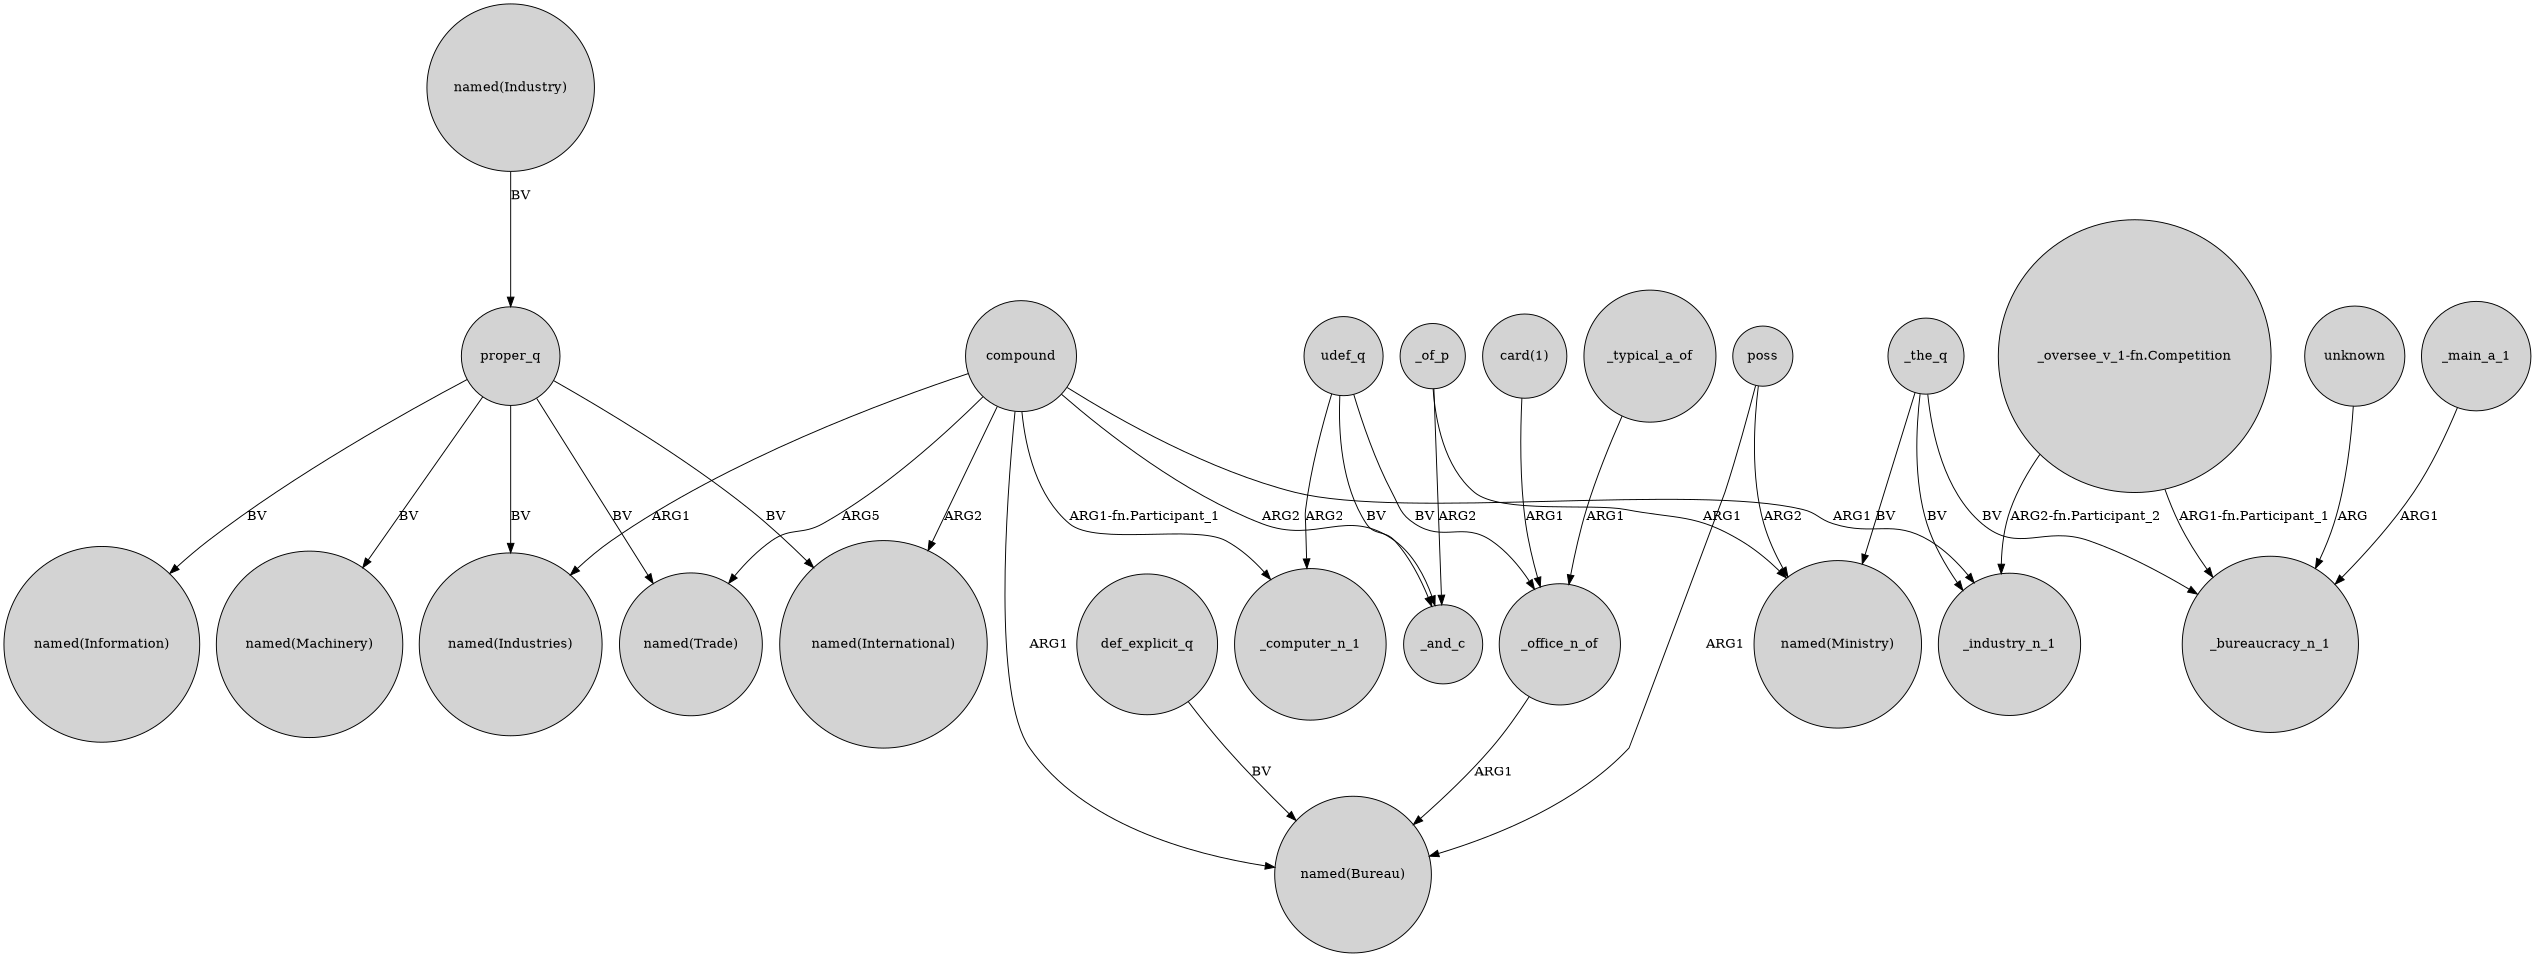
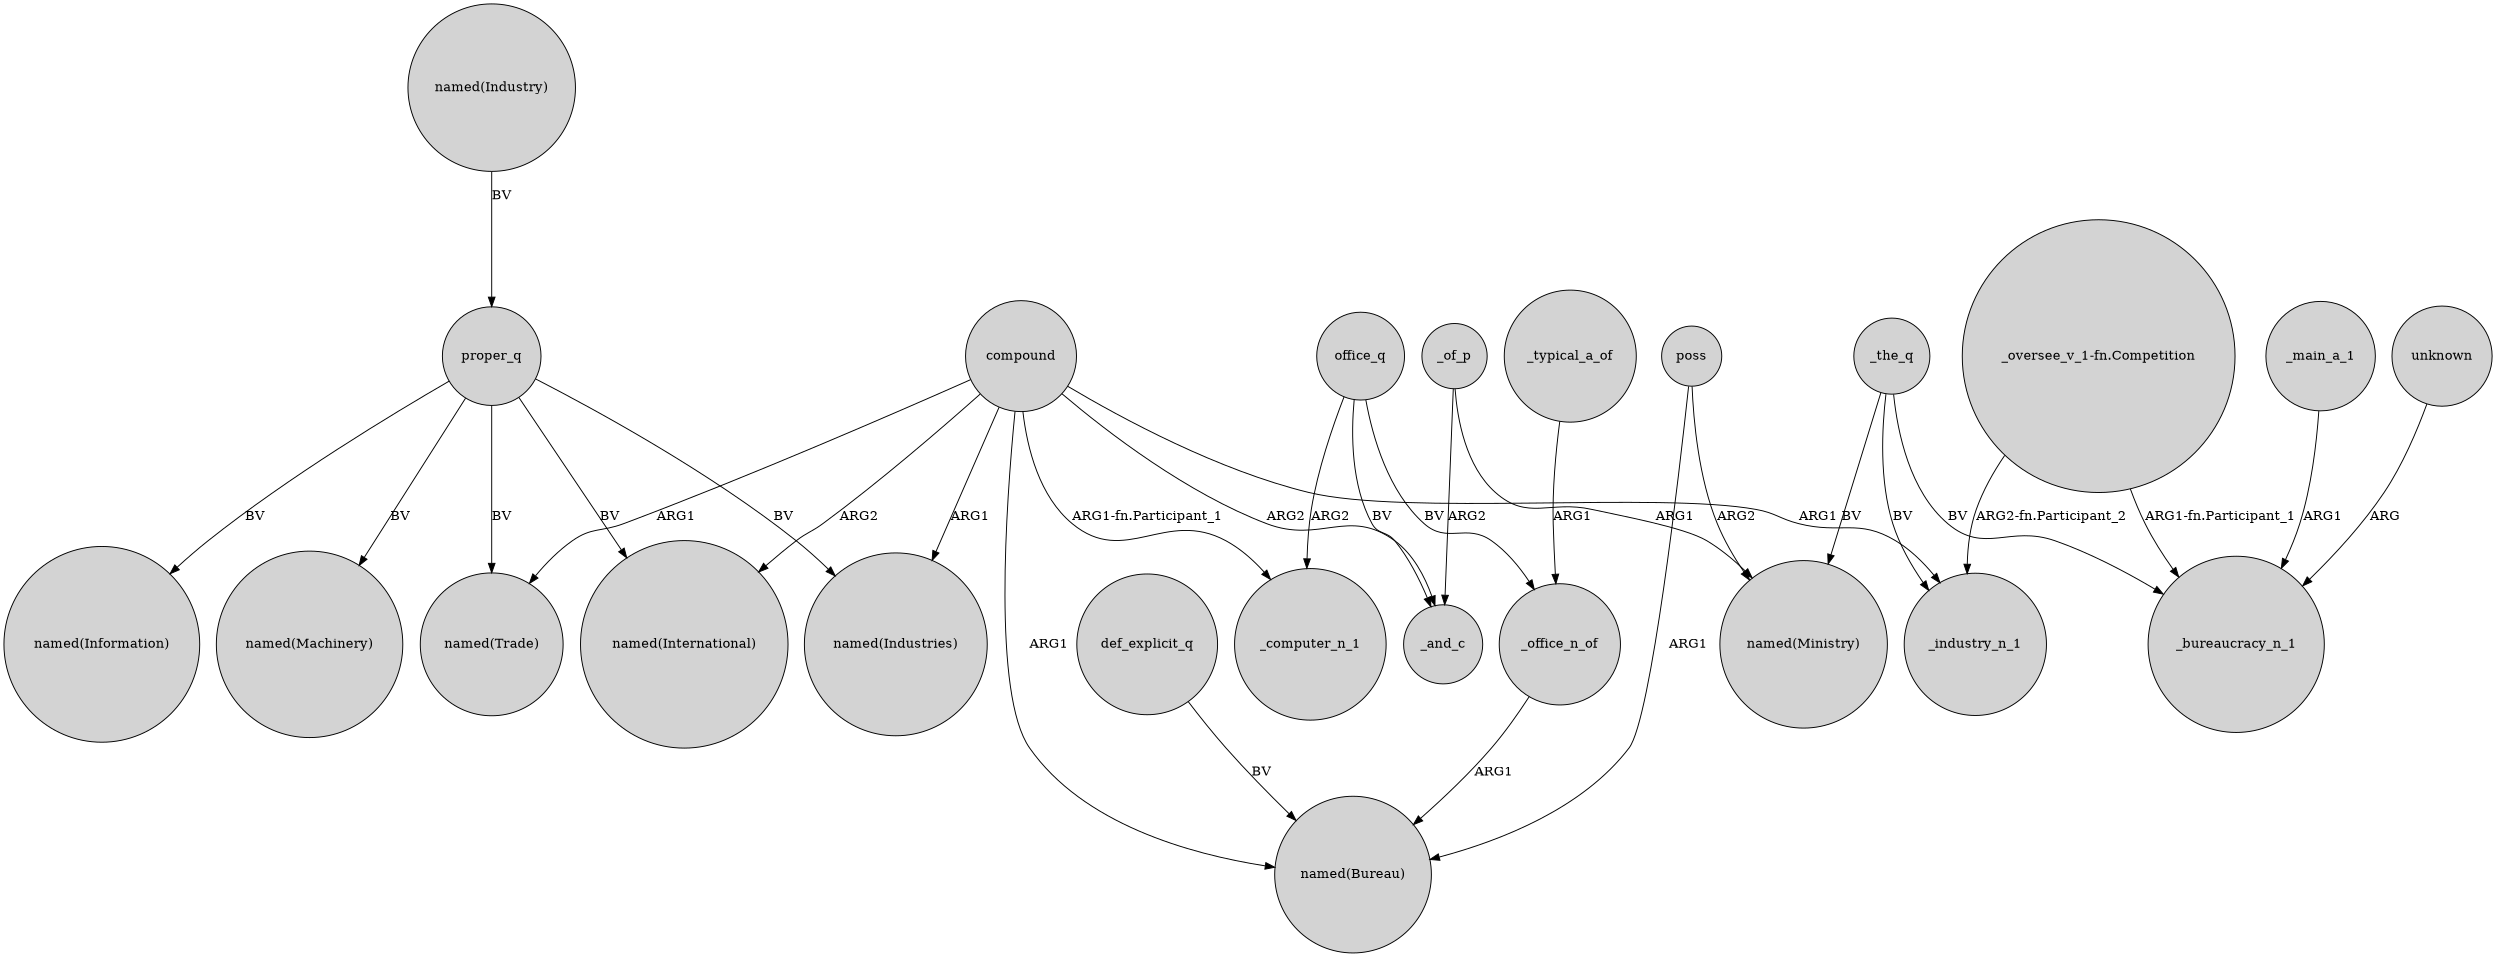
node "udef_q": label "udef_q" -> "office_q"
node "card(1)": removed
edge "compound" -> "named(Trade)": label "ARG5" -> "ARG1"
